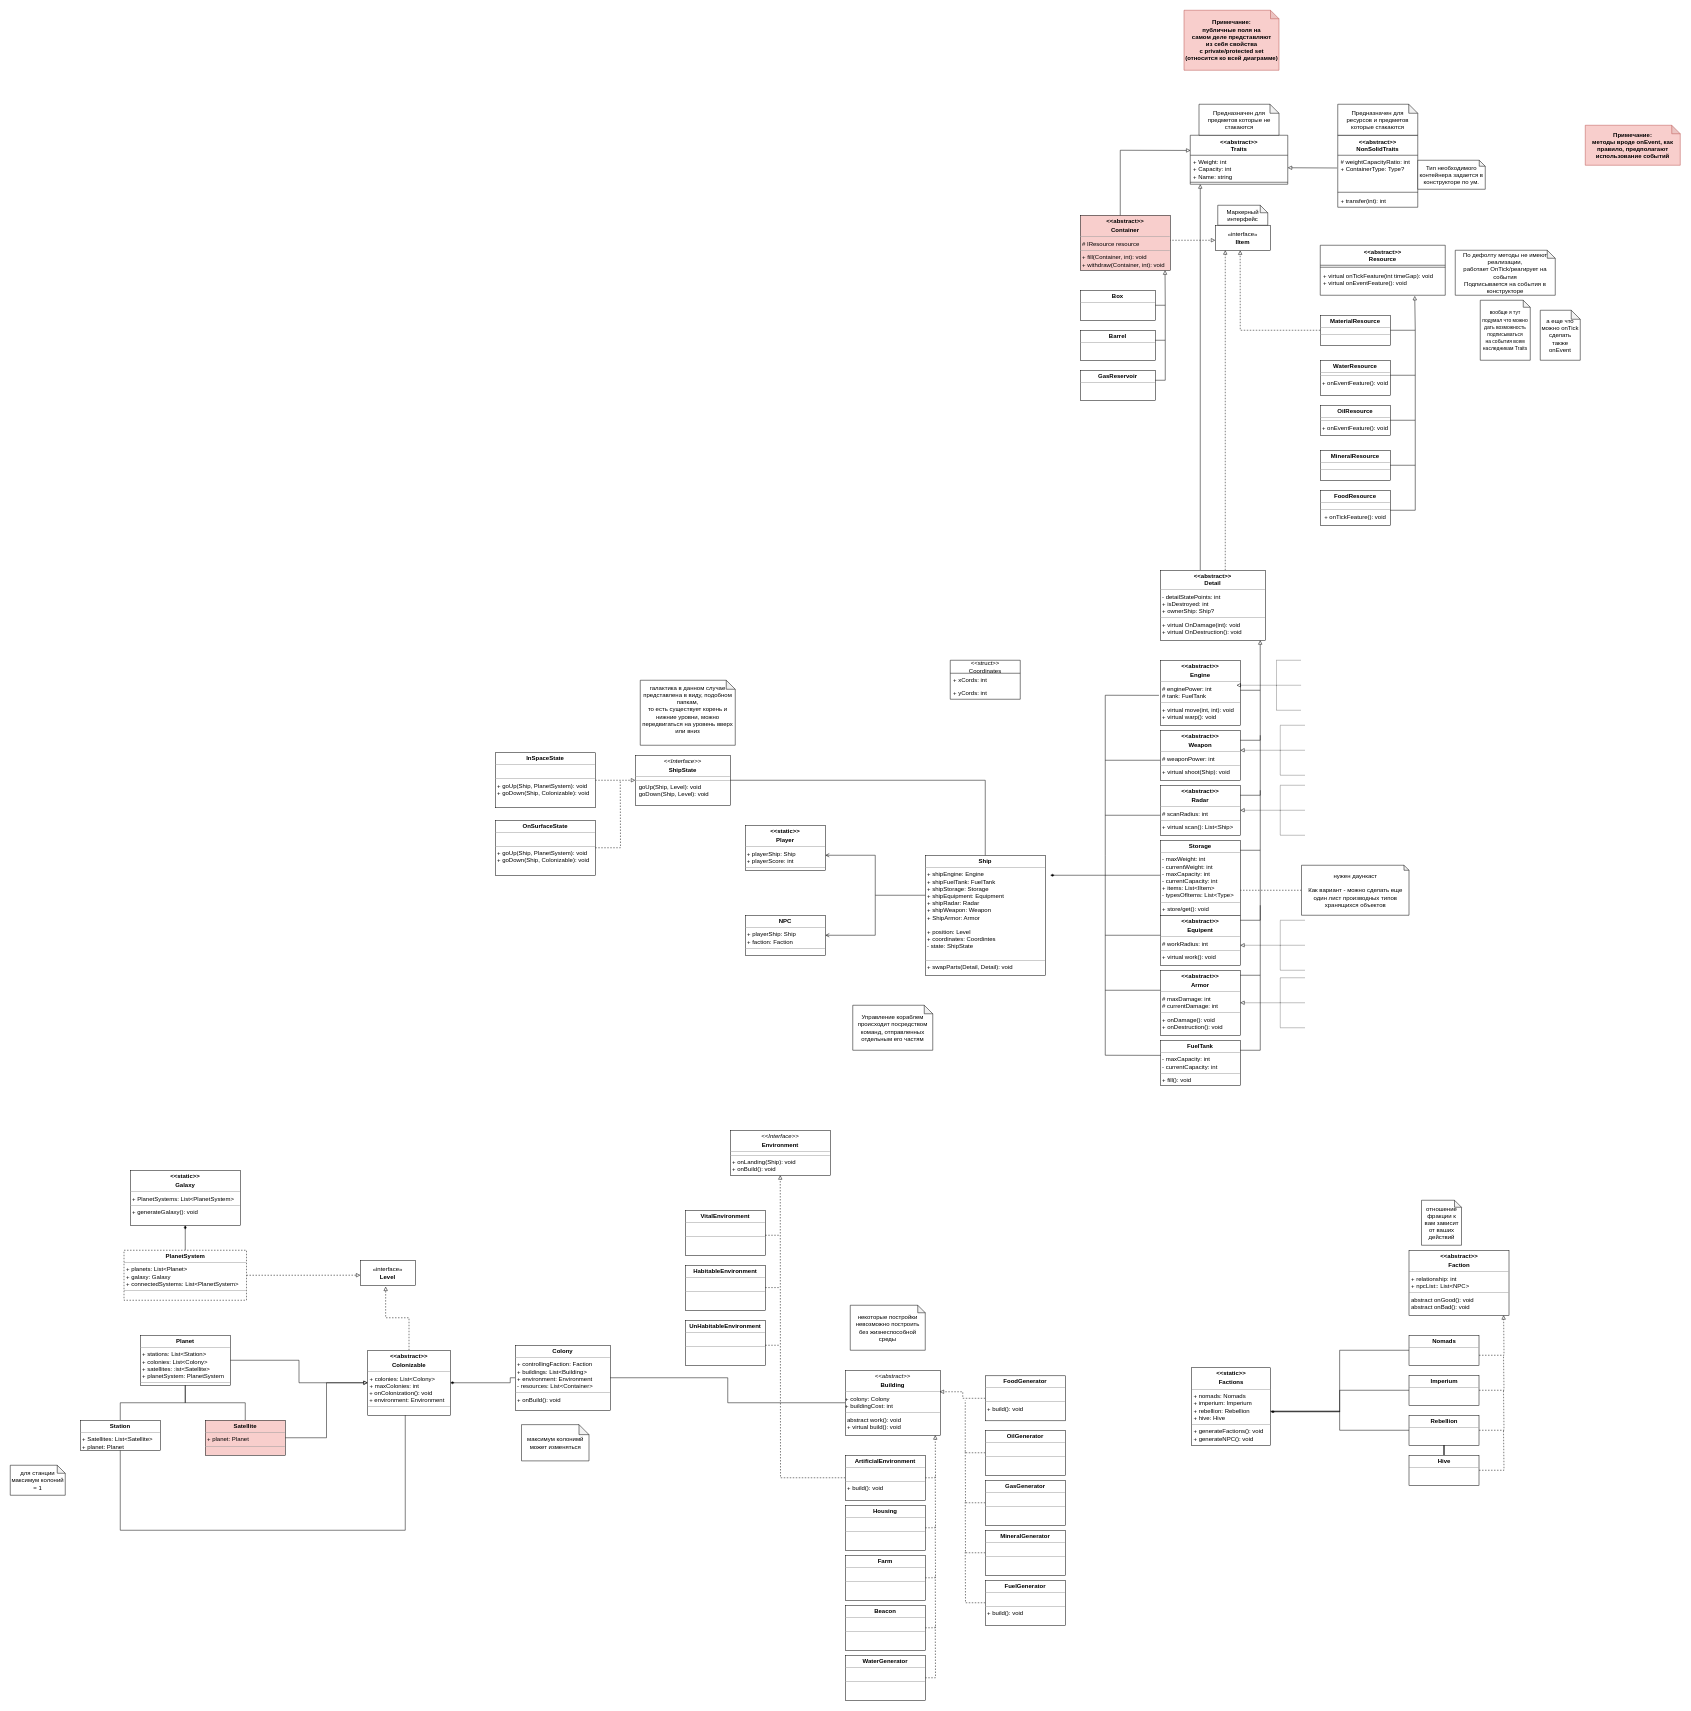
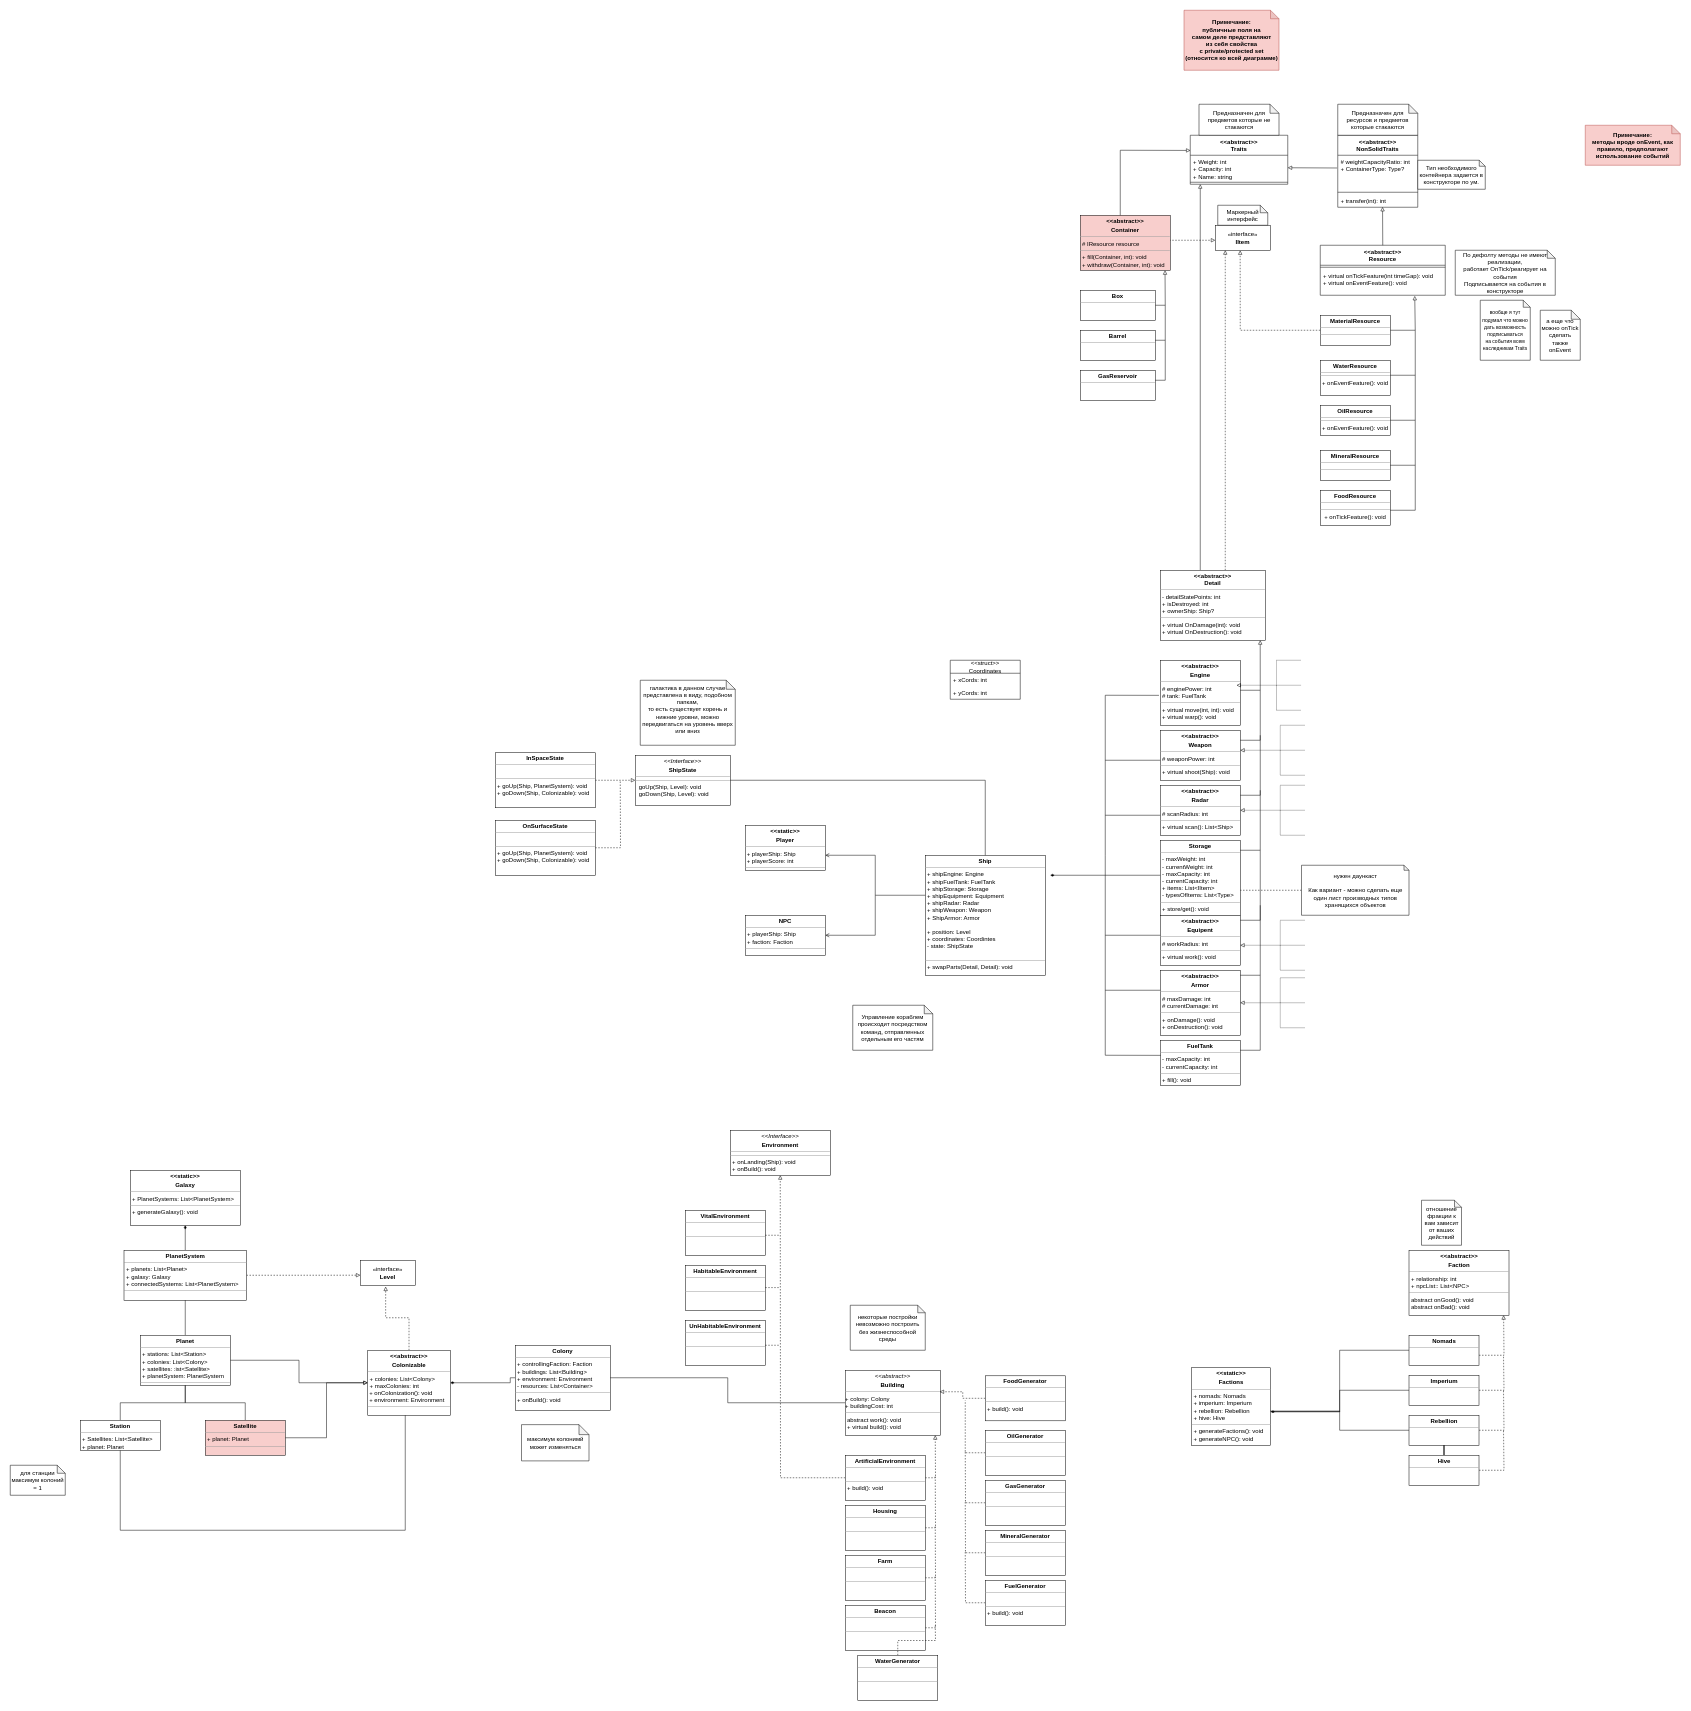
edge "<<abstract>> Resource" -> "+ transfer(int): int": added
node "PlanetSystem + planets: List<Planet> + galaxy: Galaxy + connectedSystems: List<PlanetSystem>": style dashed -> solid
edge "PlanetSystem + planets: List<Planet> + galaxy: Galaxy + connectedSystems: List<PlanetSystem>" -- "Planet + stations: List<Station> + colonies: List<Colony> + satellites: :ist<Satellite> + planetSystem: PlanetSystem": added
node "WaterGenerator": moved (885, 1678) -> (898, 1678)
